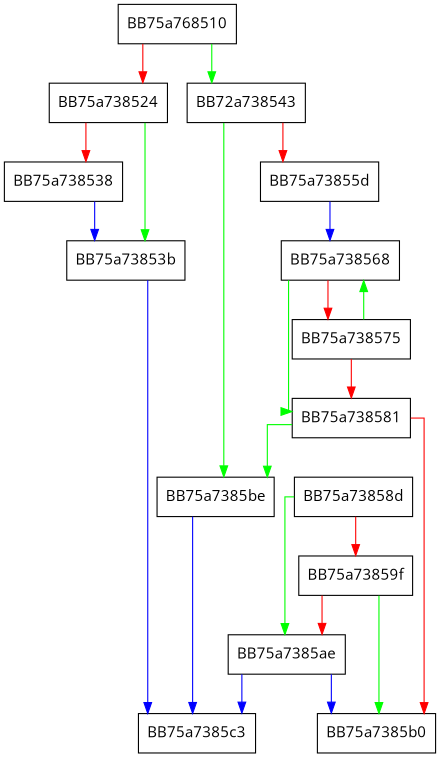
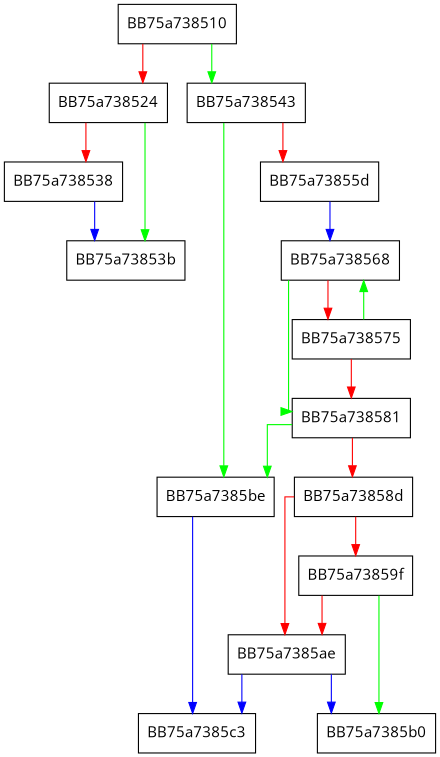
node "BB75a768510": label "BB75a768510" -> "BB75a738510"
node "BB72a738543": label "BB72a738543" -> "BB75a738543"
edge "BB75a73853b" -> "BB75a7385c3": removed
edge "BB75a738581" -> "BB75a7385b0": now "BB75a738581" -> "BB75a73858d"
edge "BB75a73858d" -> "BB75a7385ae": color green -> red
